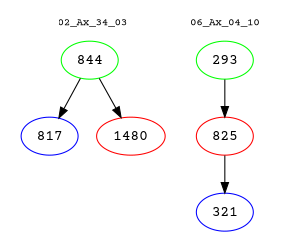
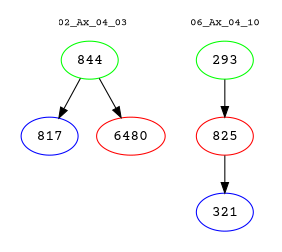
cluster "02_Ax_34_03": label "02_Ax_34_03" -> "02_Ax_04_03"
node "1480": label "1480" -> "6480"
